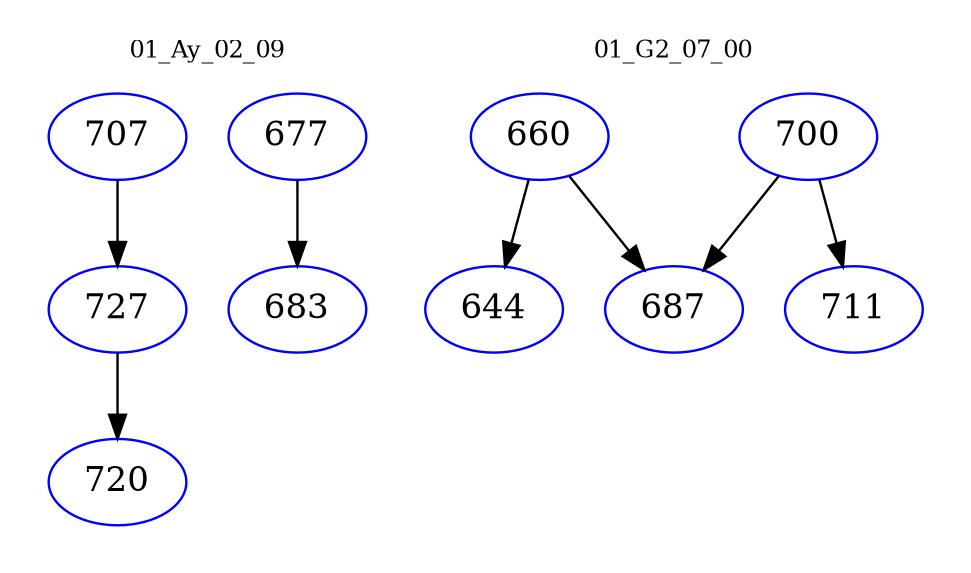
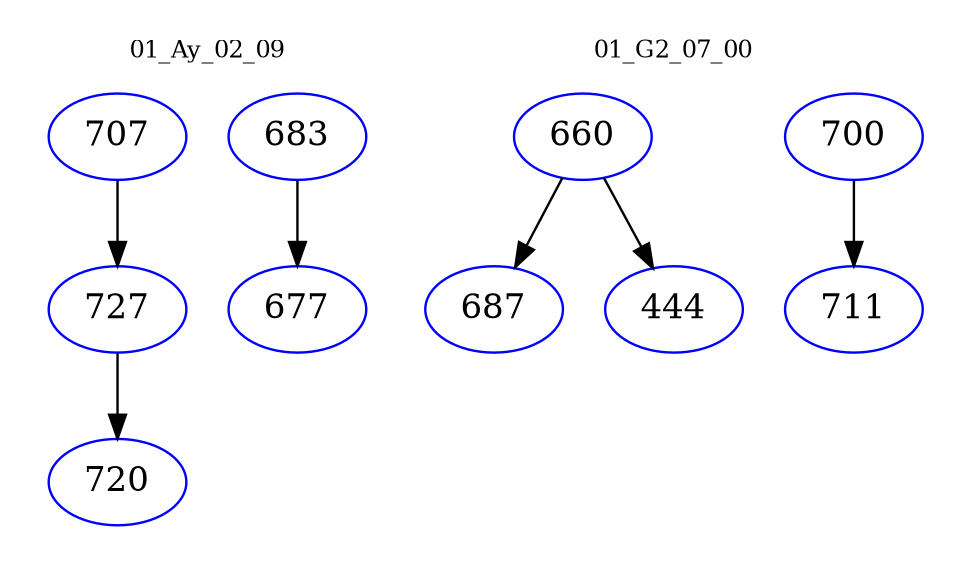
edge "677" -> "683": reversed
edge "700" -> "687": removed
node "644": label "644" -> "444"
